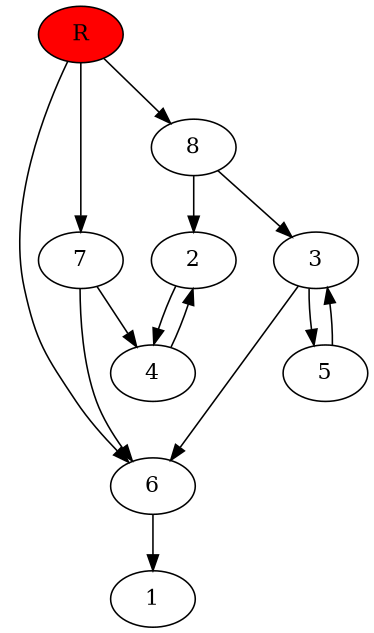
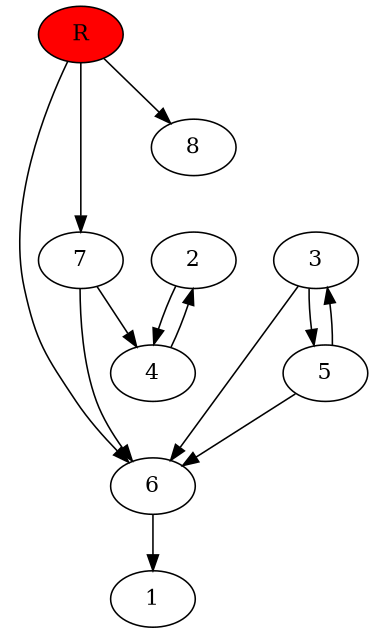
edge "8" -> "2": removed
edge "8" -> "3": removed
edge "5" -> "6": added
